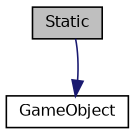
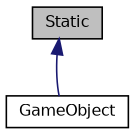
edge "Static" -> "GameObject": reversed
